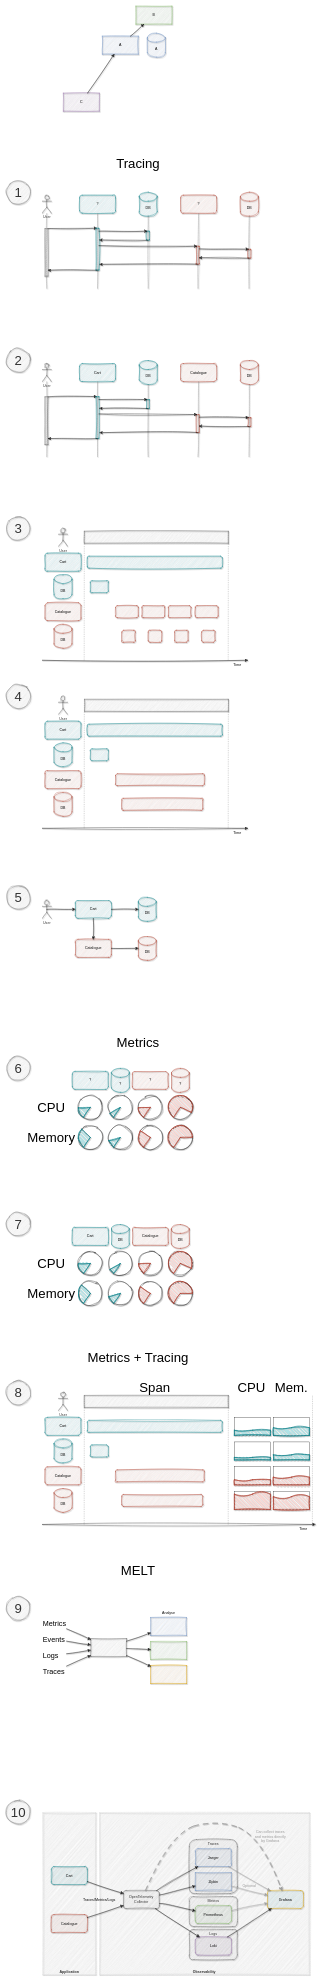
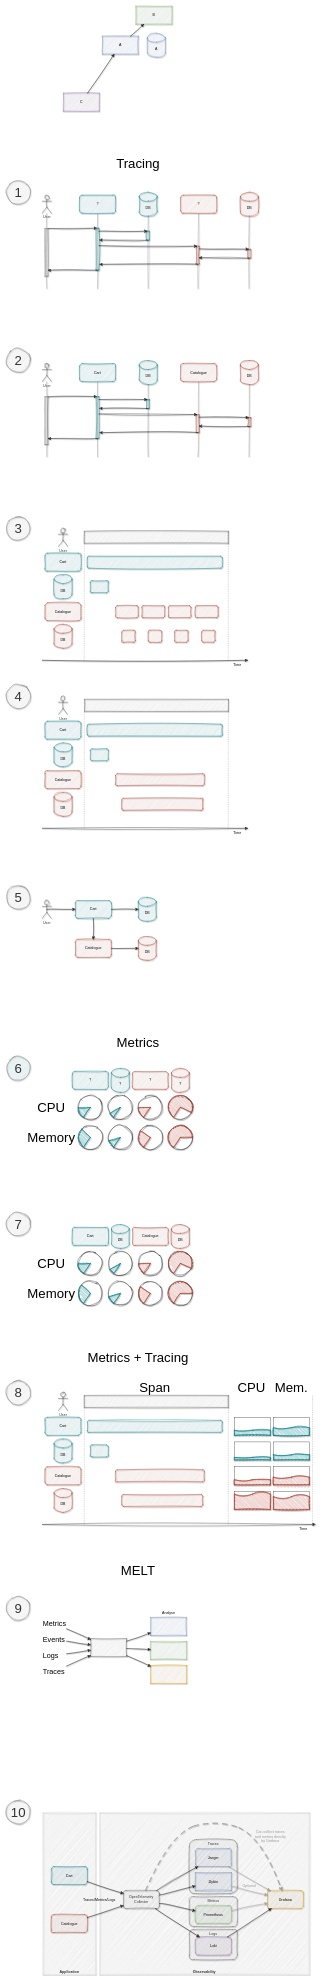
node "6": fillcolor #f5f5f5 -> #b0e3e6
node "Grafana": fillcolor #b0e3e6 -> #ffe6cc
